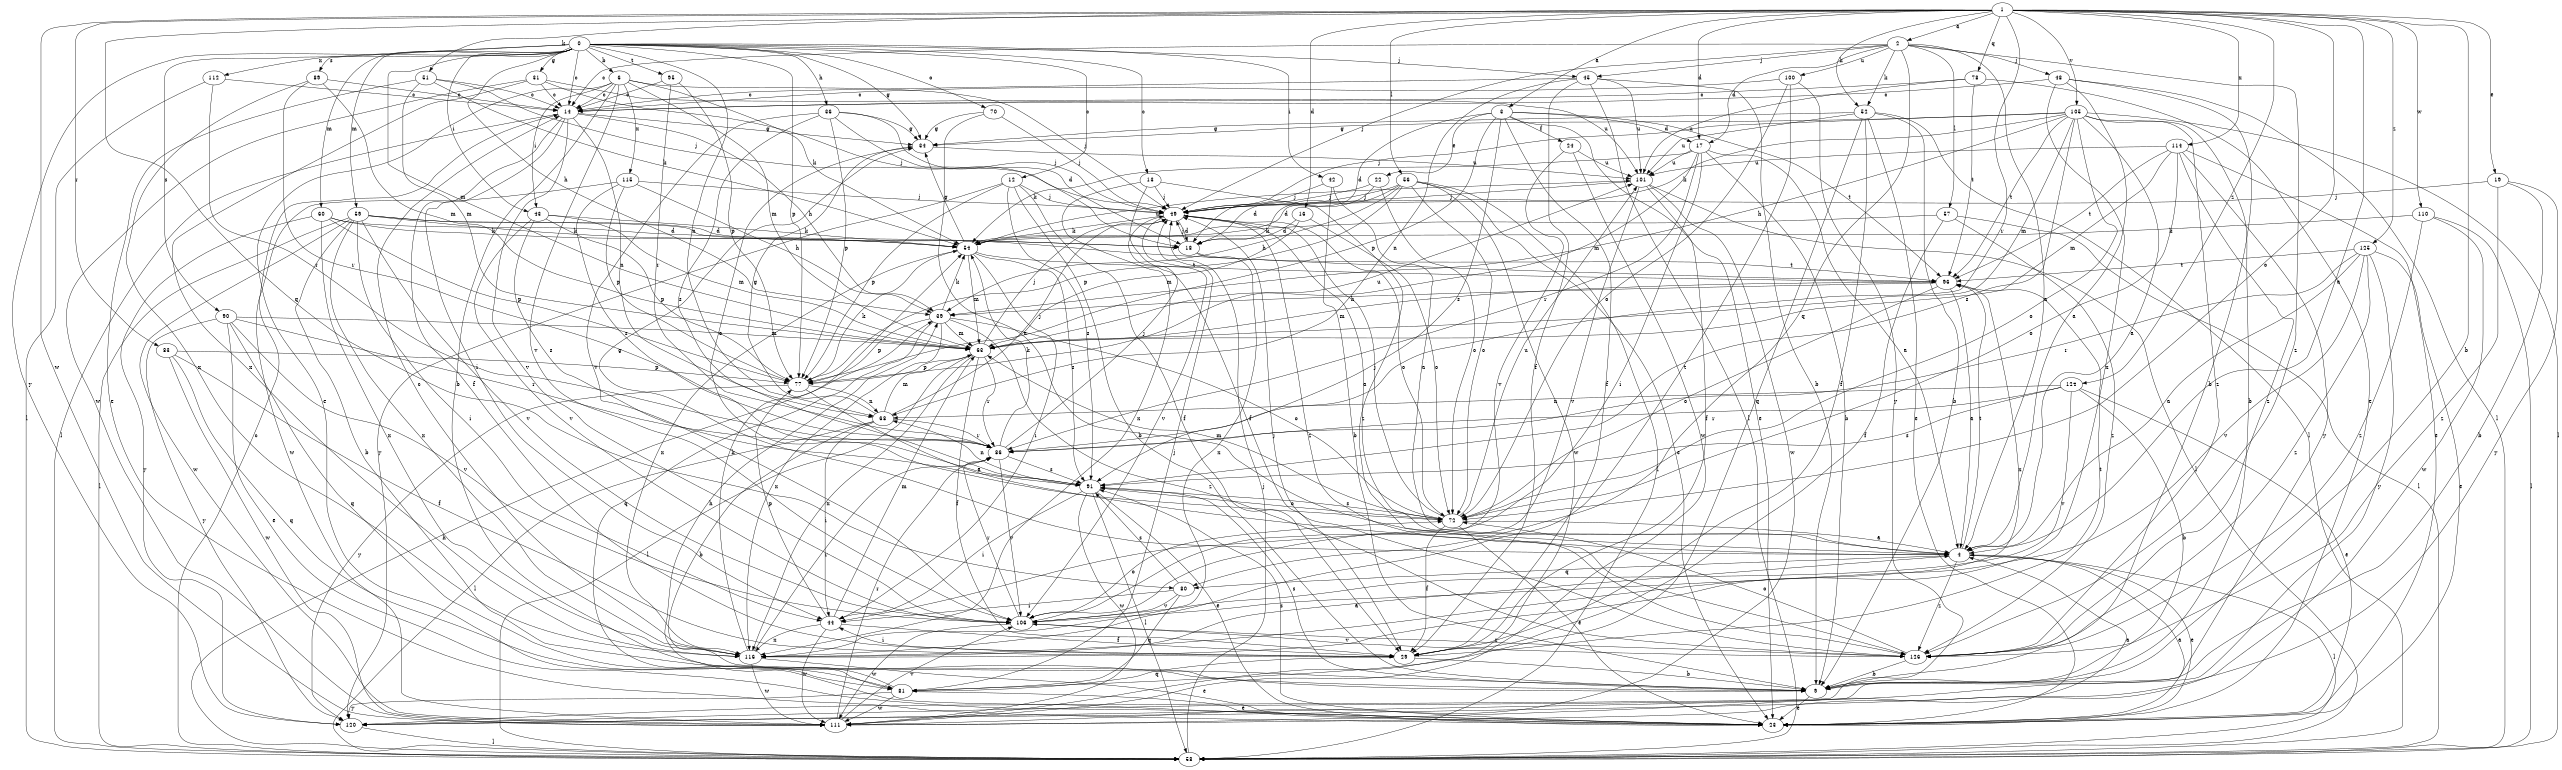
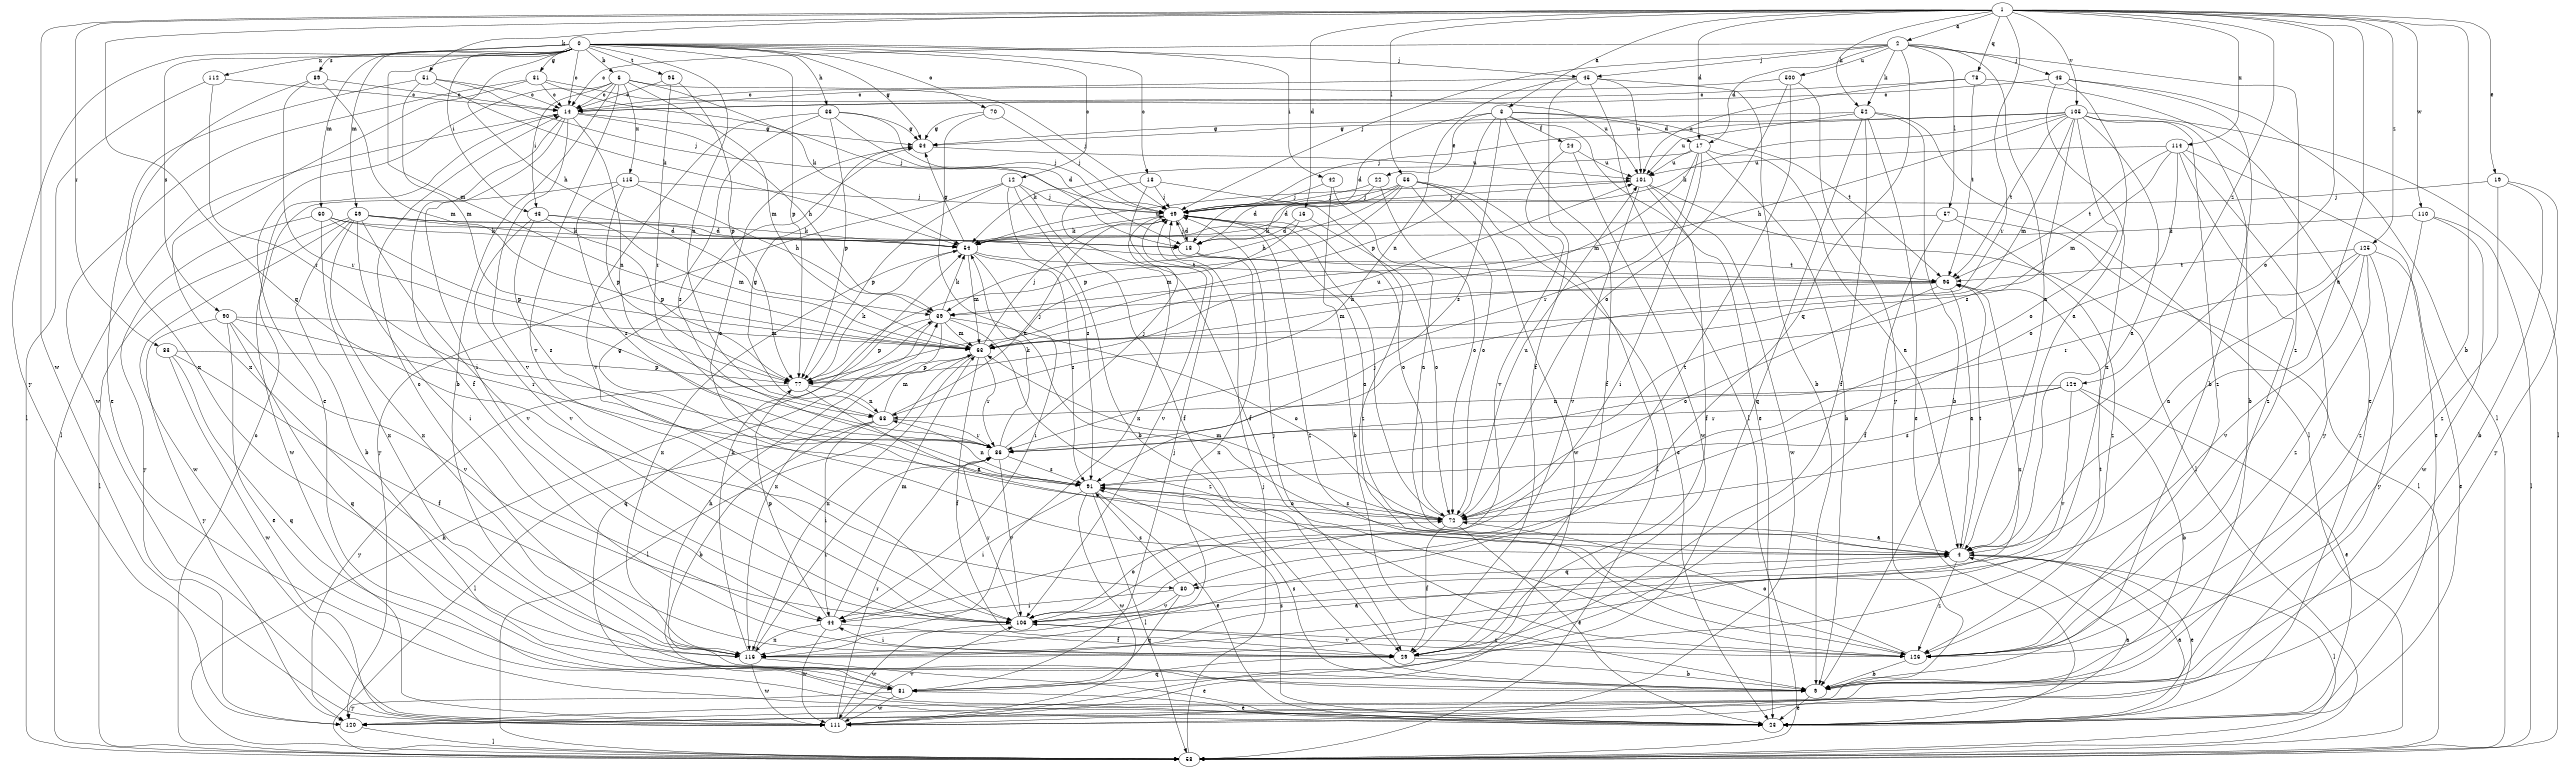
node "100": label "100" -> "500"
